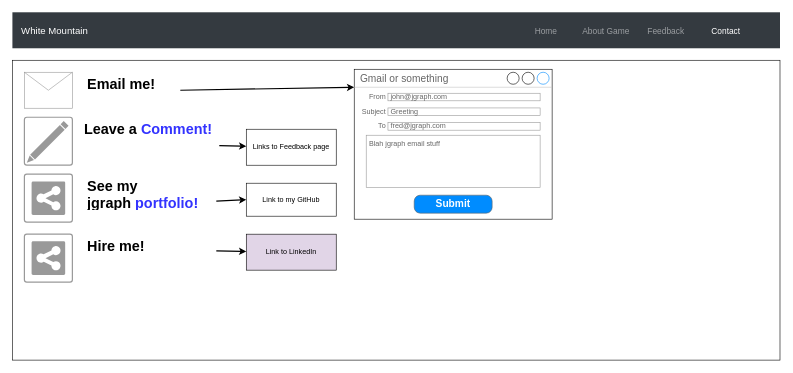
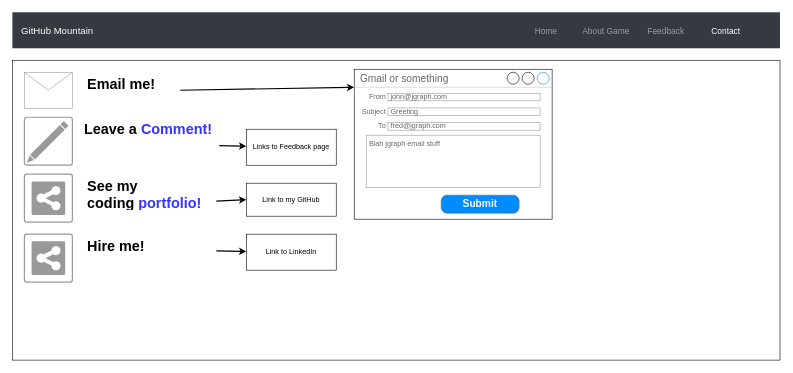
node "White Mountain": label "White Mountain" -> "GitHub Mountain"
node "See my jgraph portfolio!": label "See my jgraph portfolio!" -> "See my coding portfolio!"
node "Submit": moved (453, 204) -> (480, 204)
node "Link to LinkedIn": fillcolor #e1d5e7 -> #ffffff
